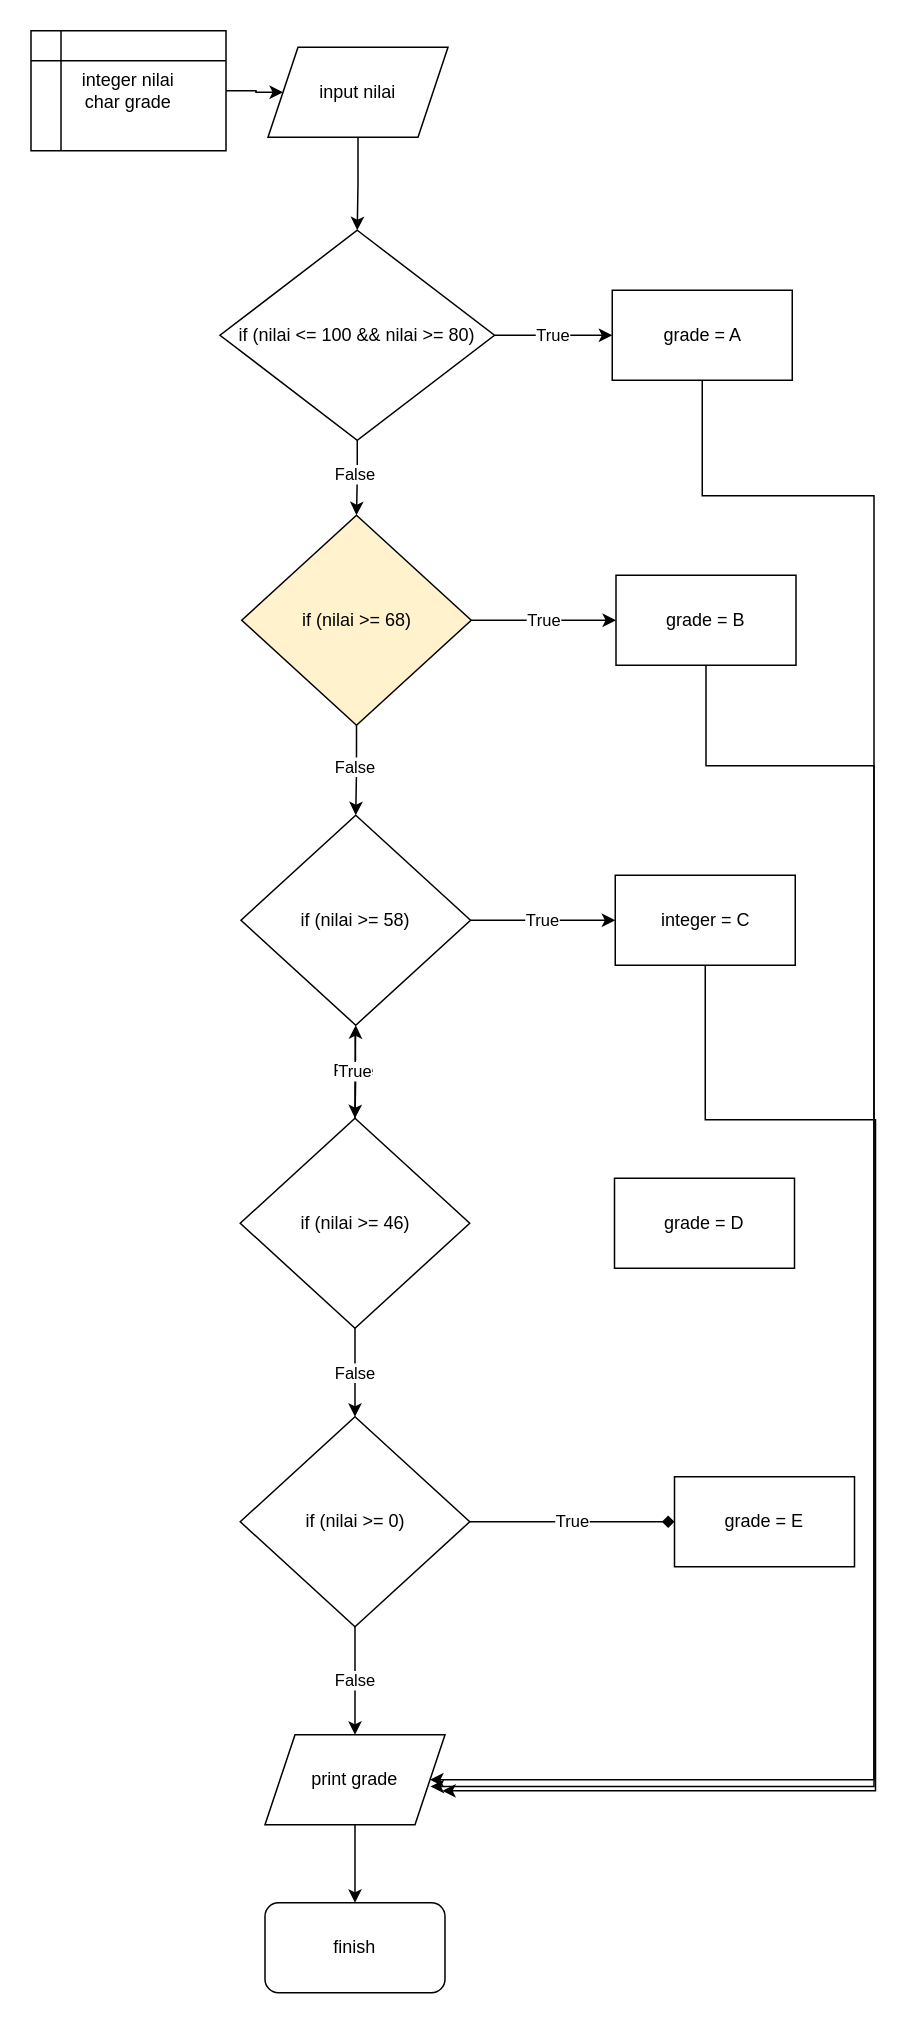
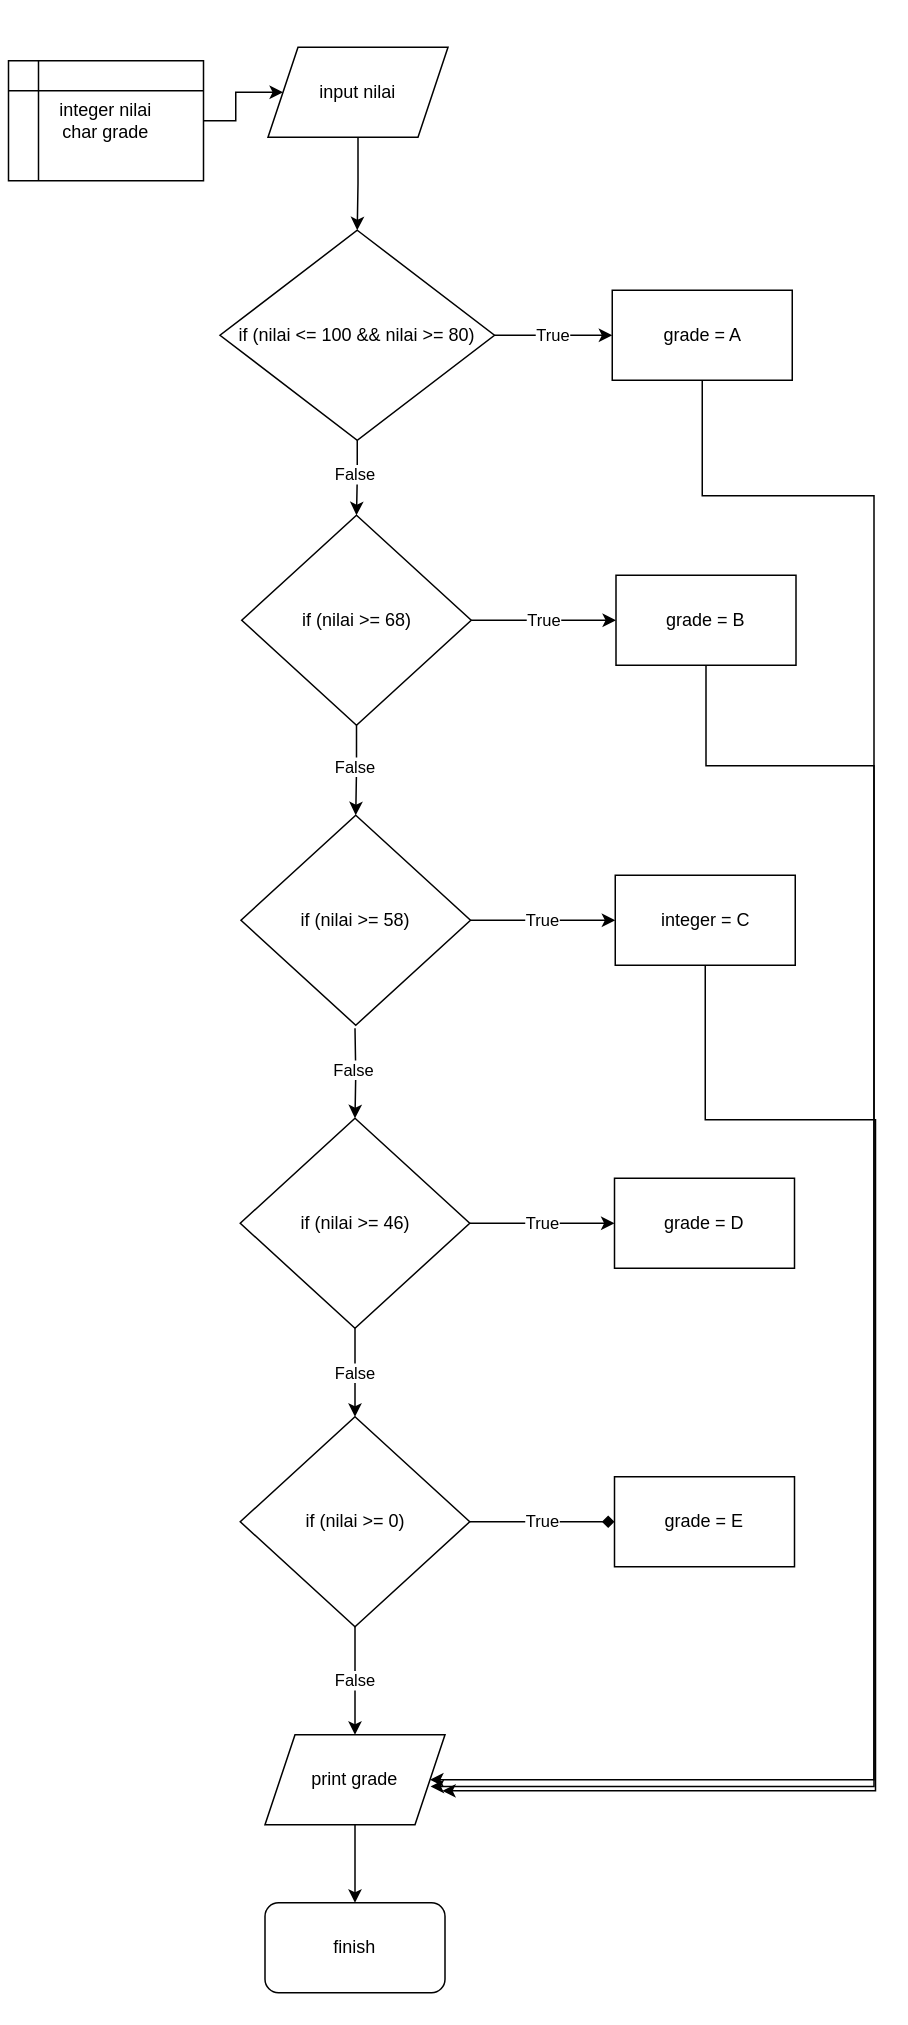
node "integer nilai char grade": moved (128, 91) -> (106, 121)
node "if (nilai >= 68)": fillcolor #fff2cc -> #ffffff
edge "if (nilai >= 46)" -> "if (nilai >= 58)": now "if (nilai >= 46)" -> "grade = D"
node "grade = E": moved (764, 1522) -> (704, 1522)
